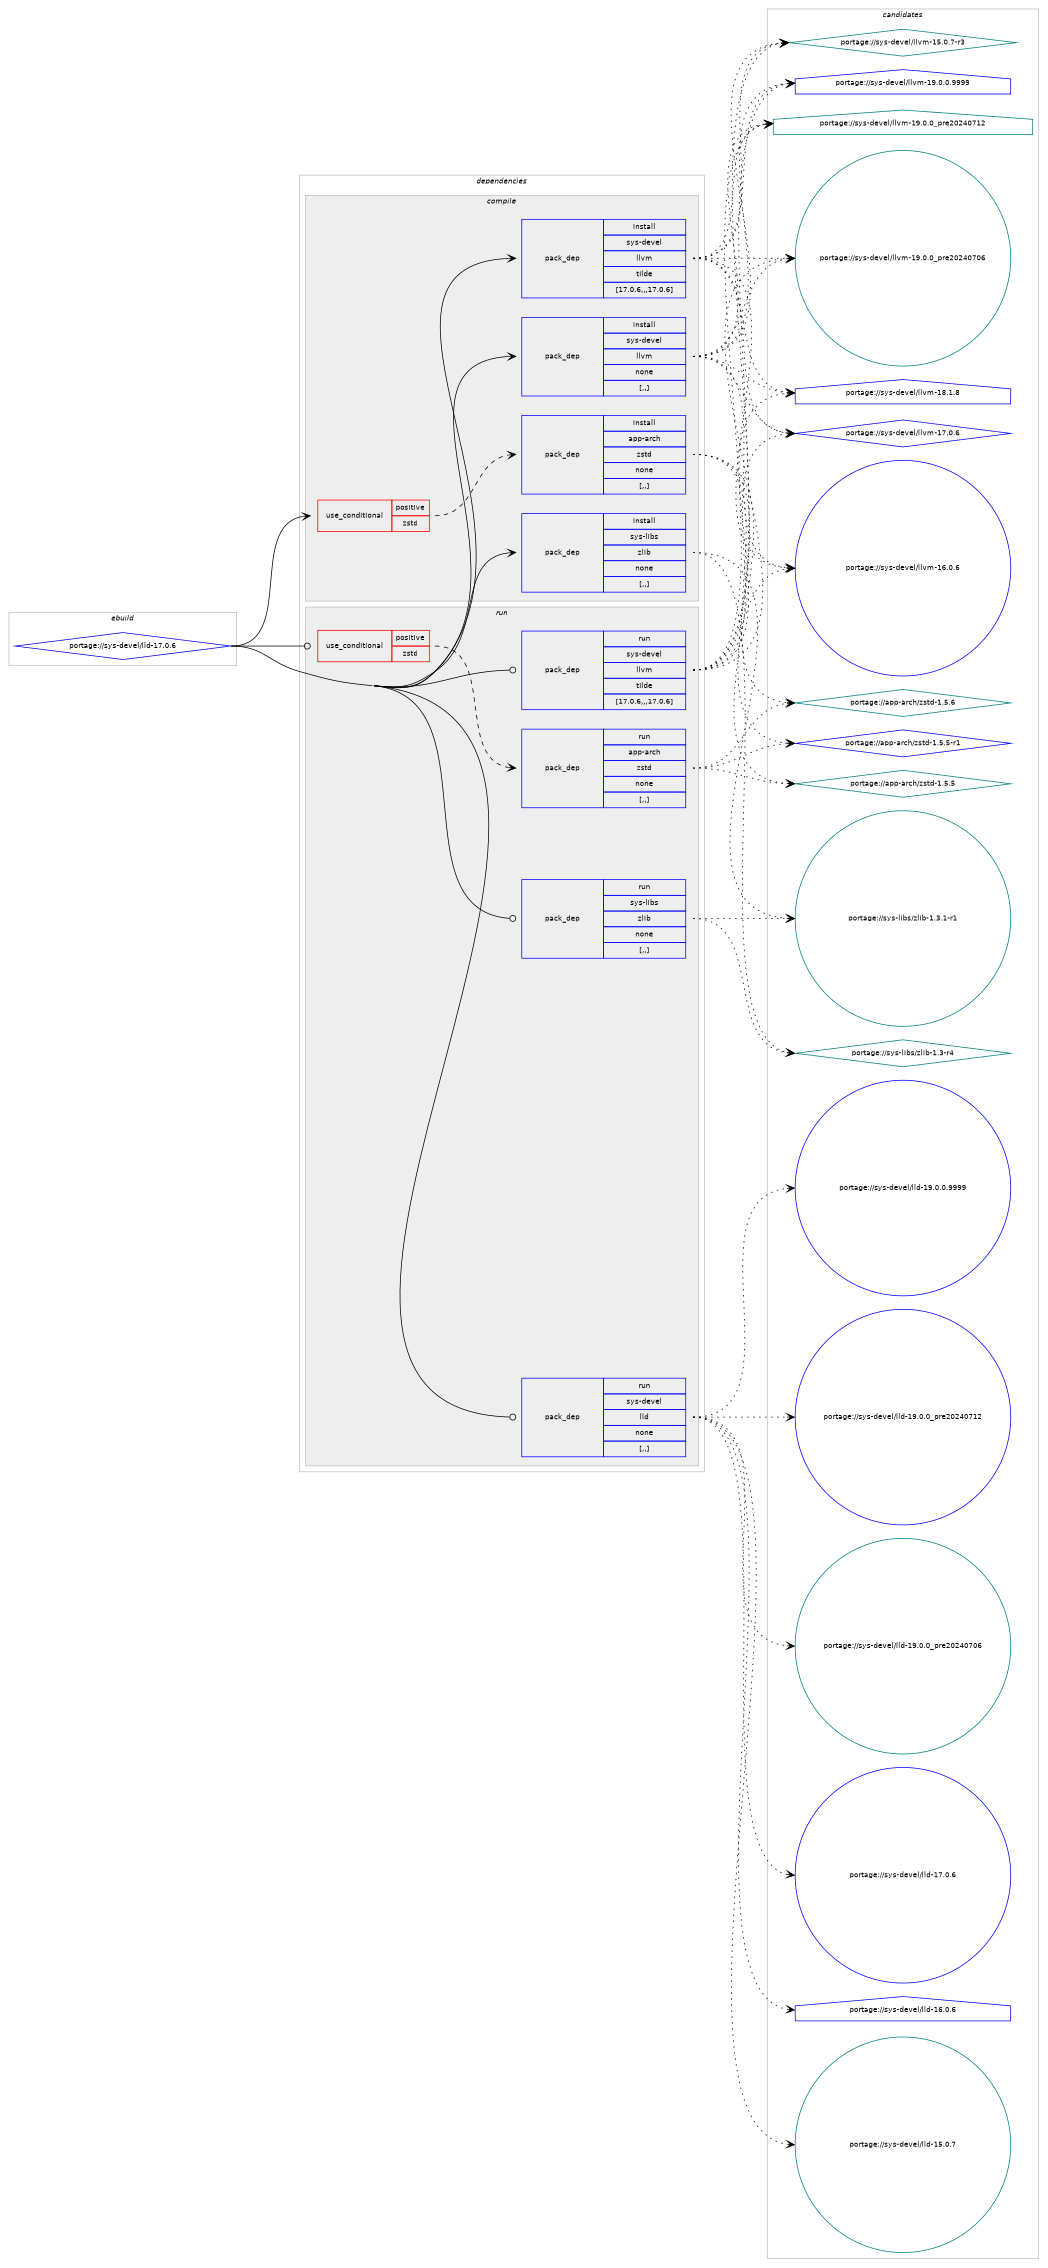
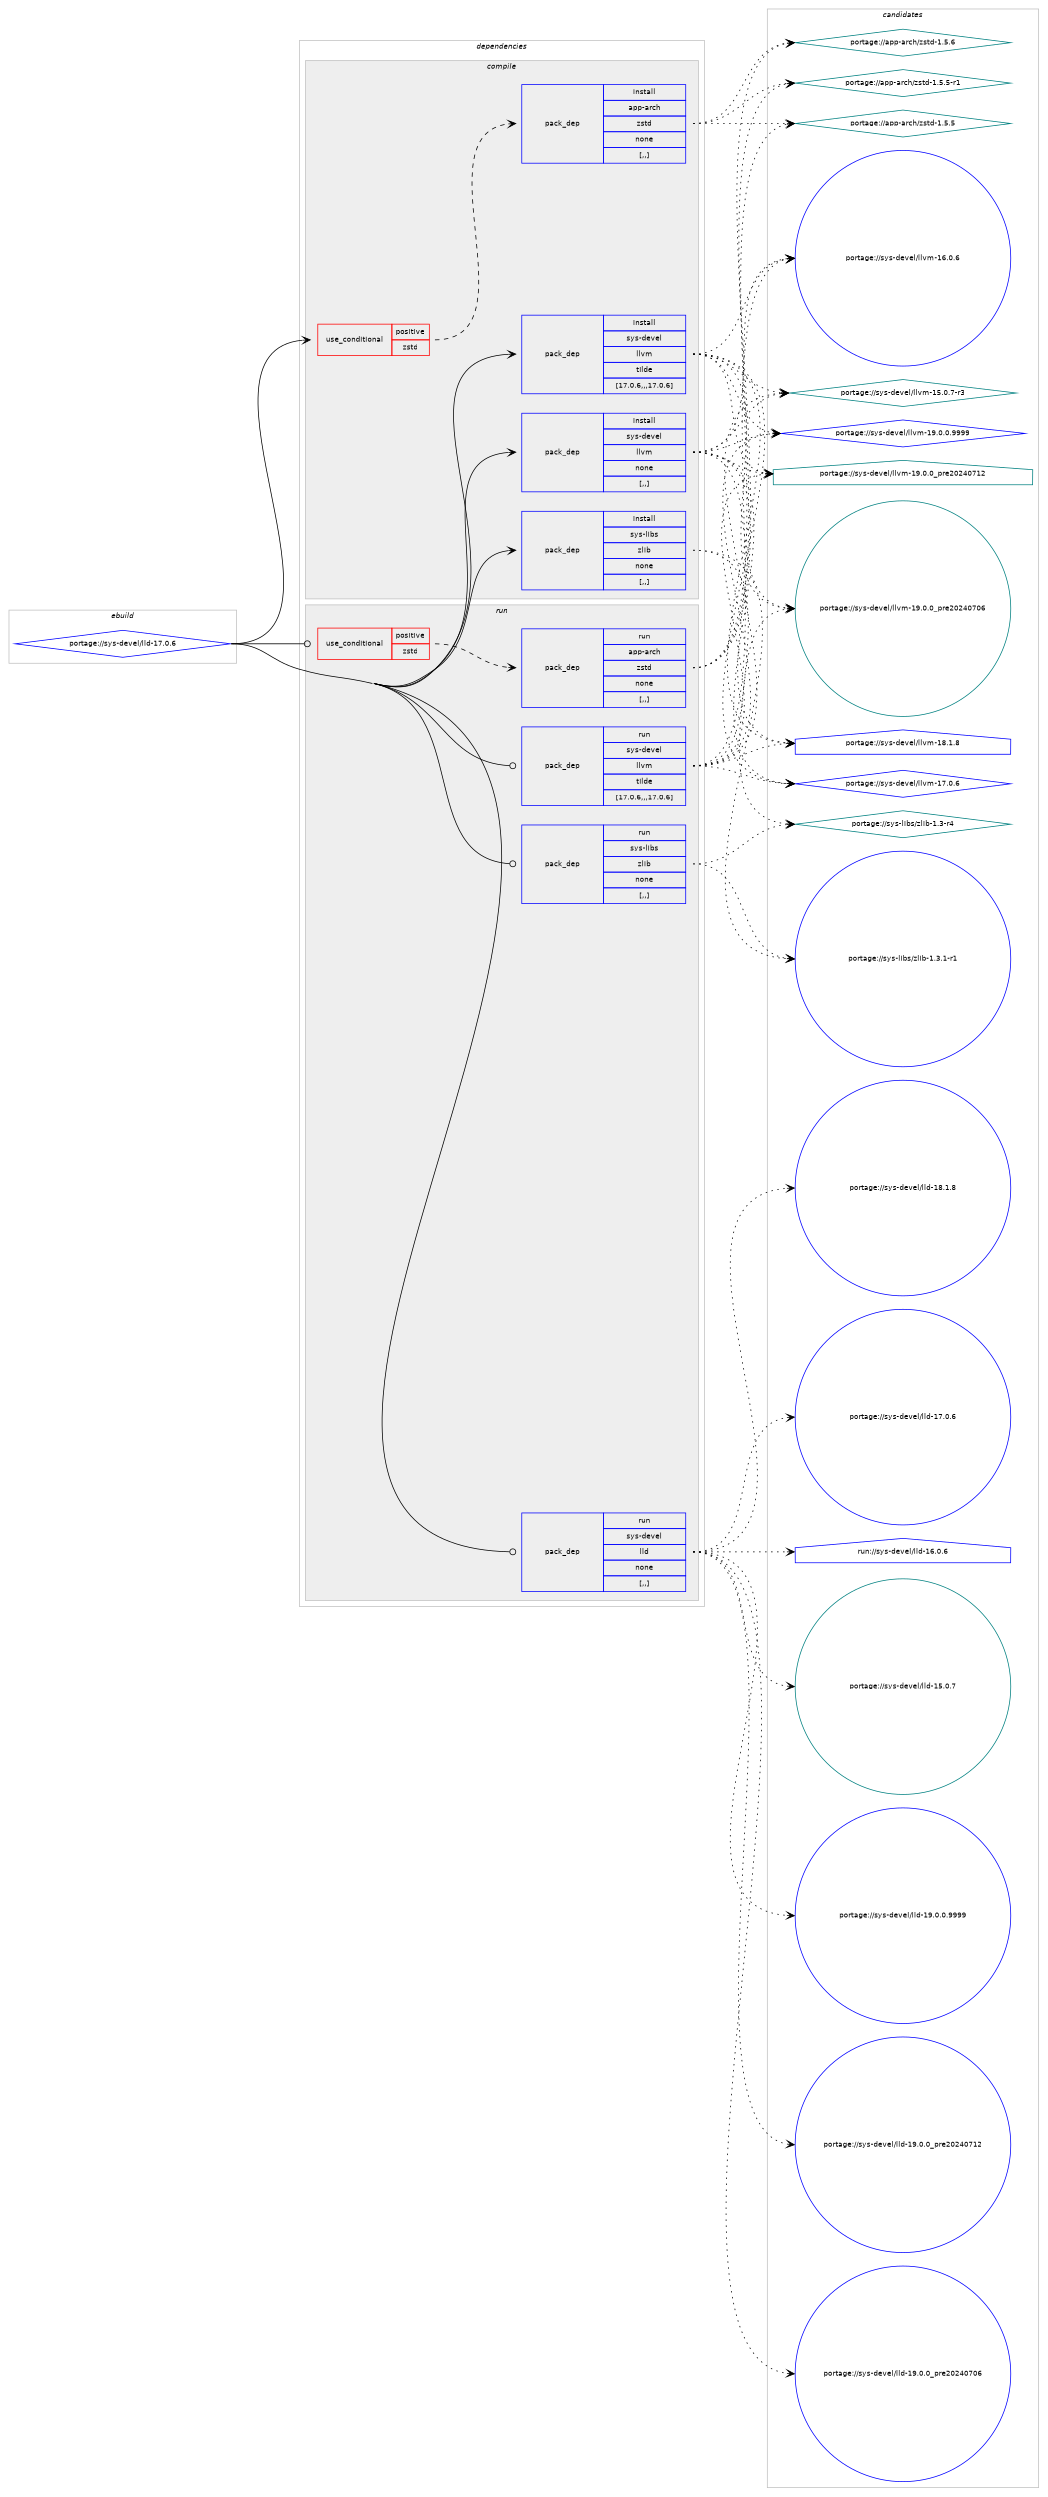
node "portage://sys-devel/llvm-19.0.0.9999": shape house -> diamond
node "portage://app-arch/zstd-1.5.5-r1": color blue -> teal
node "portage://sys-libs/zlib-1.3.1-r1": color teal -> blue
node "portage://sys-devel/lld-18.1.8": added
node "portage://sys-devel/lld-19.0.0_pre20240706": color teal -> blue
node "portage://sys-devel/lld-16.0.6": label "portage://sys-devel/lld-16.0.6" -> "run://sys-devel/lld-16.0.6"
